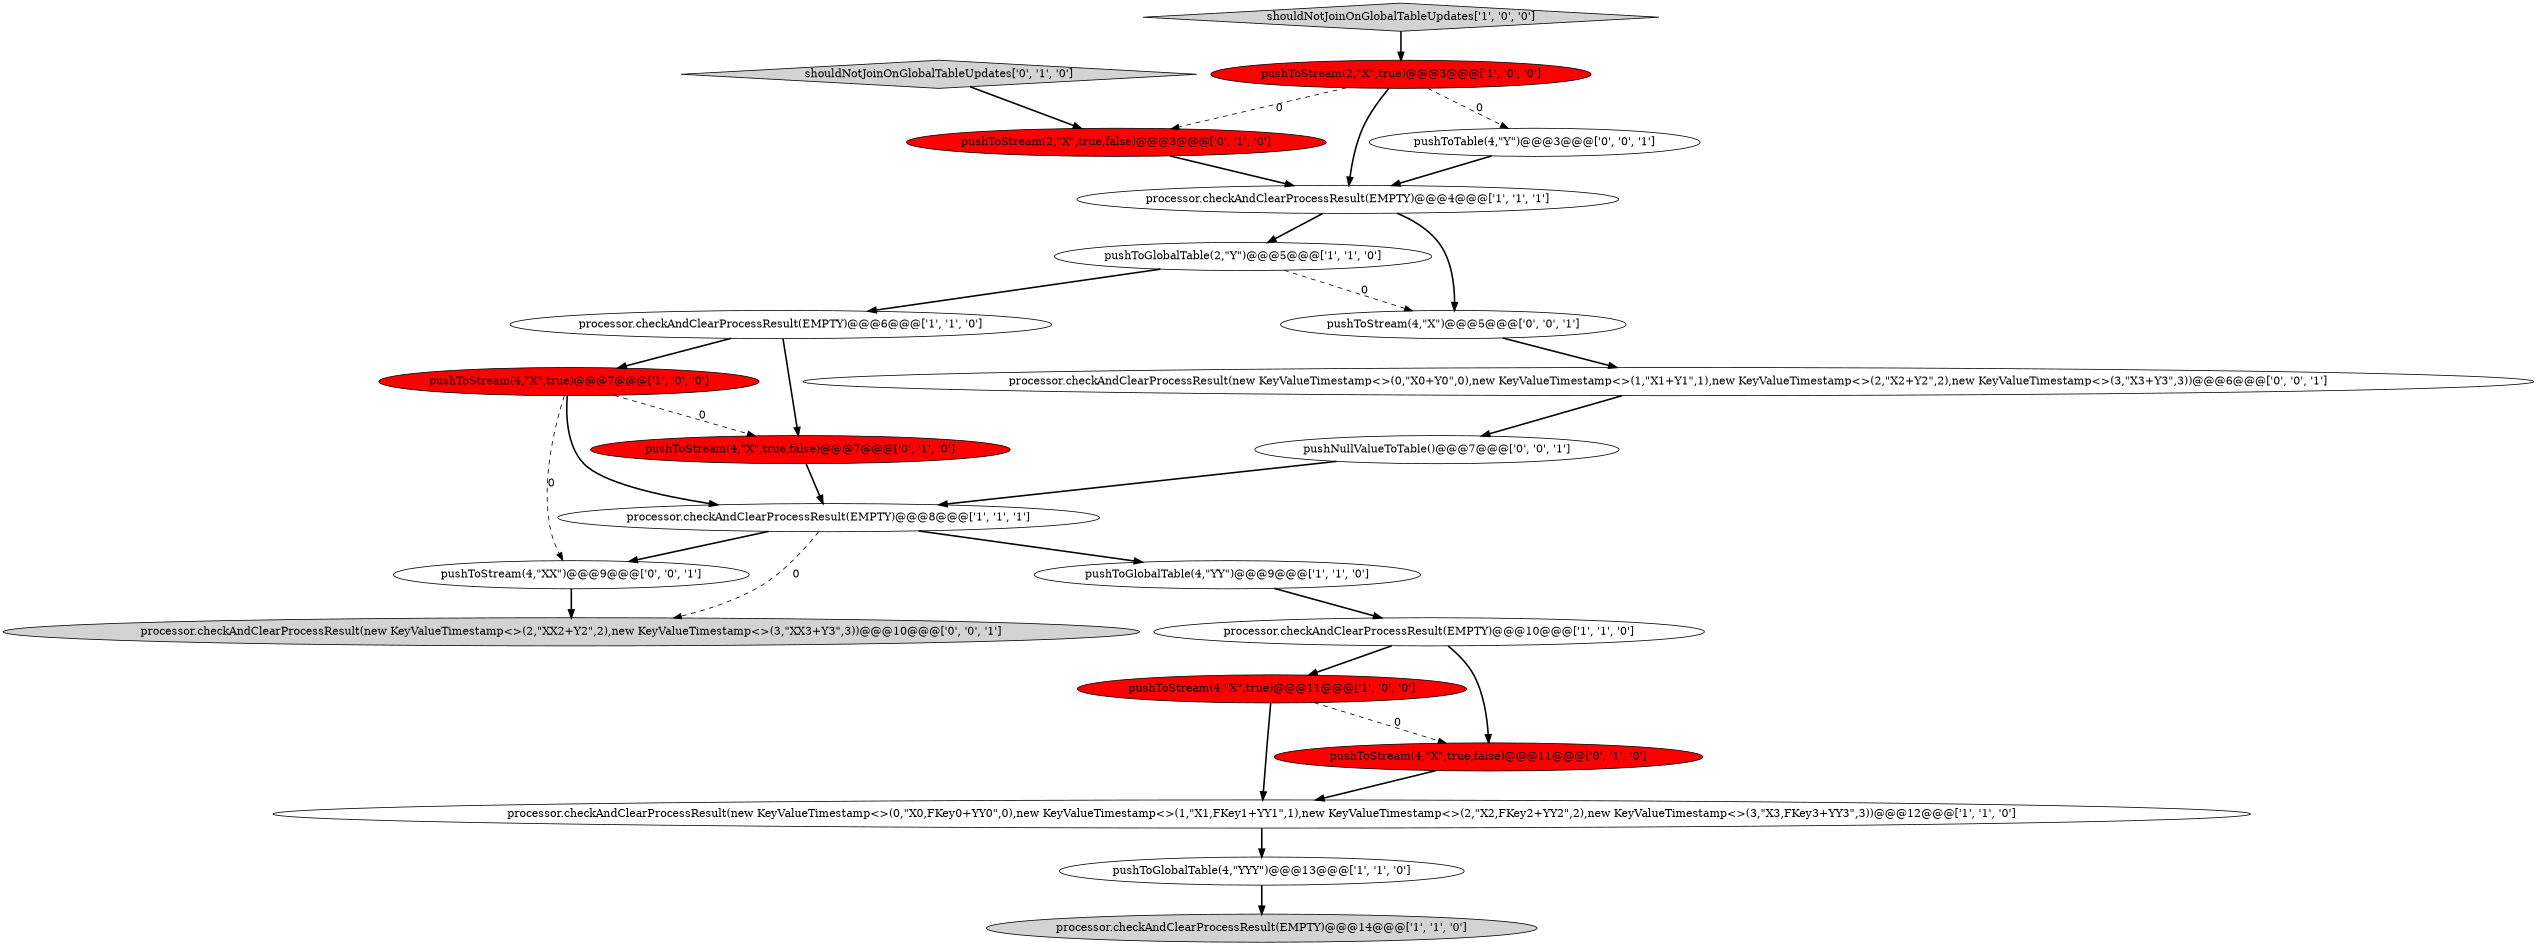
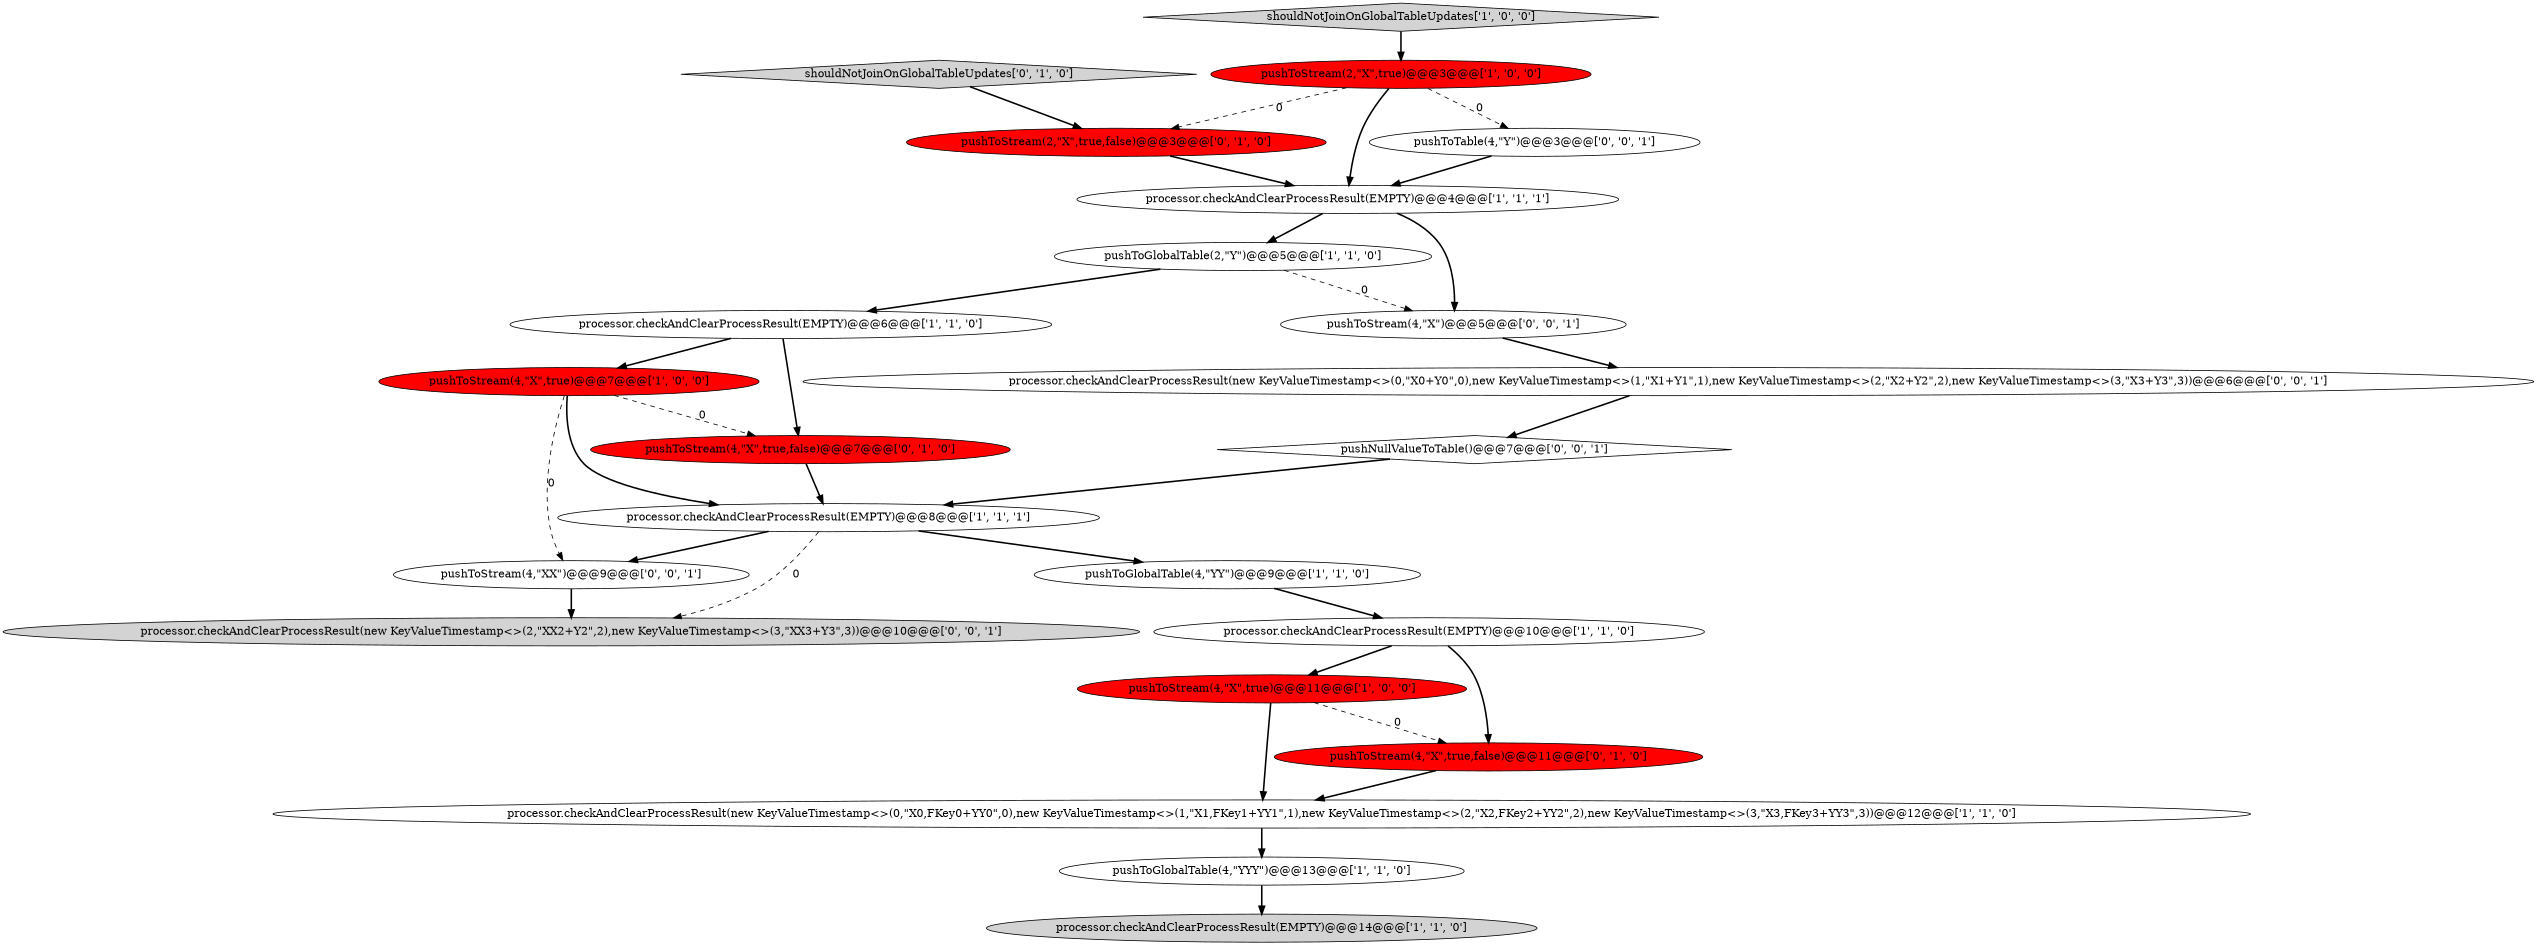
node "pushNullValueToTable()@@@7@@@['0', '0', '1']": shape ellipse -> diamond
